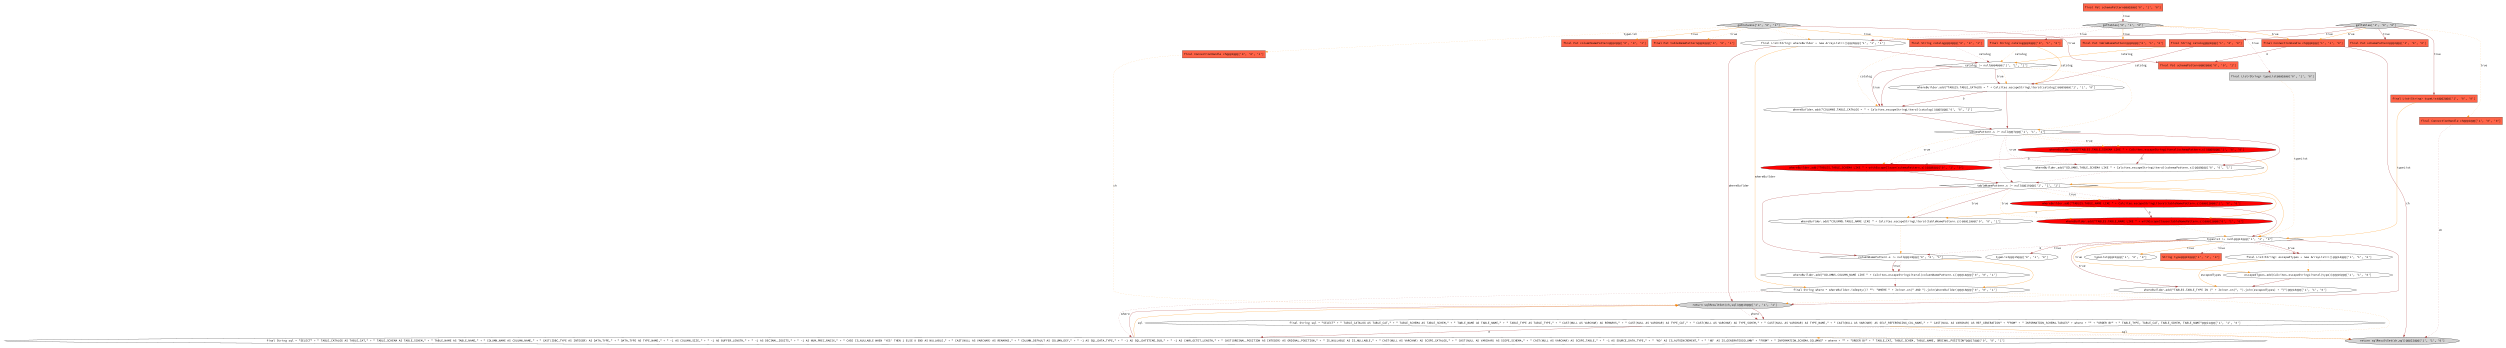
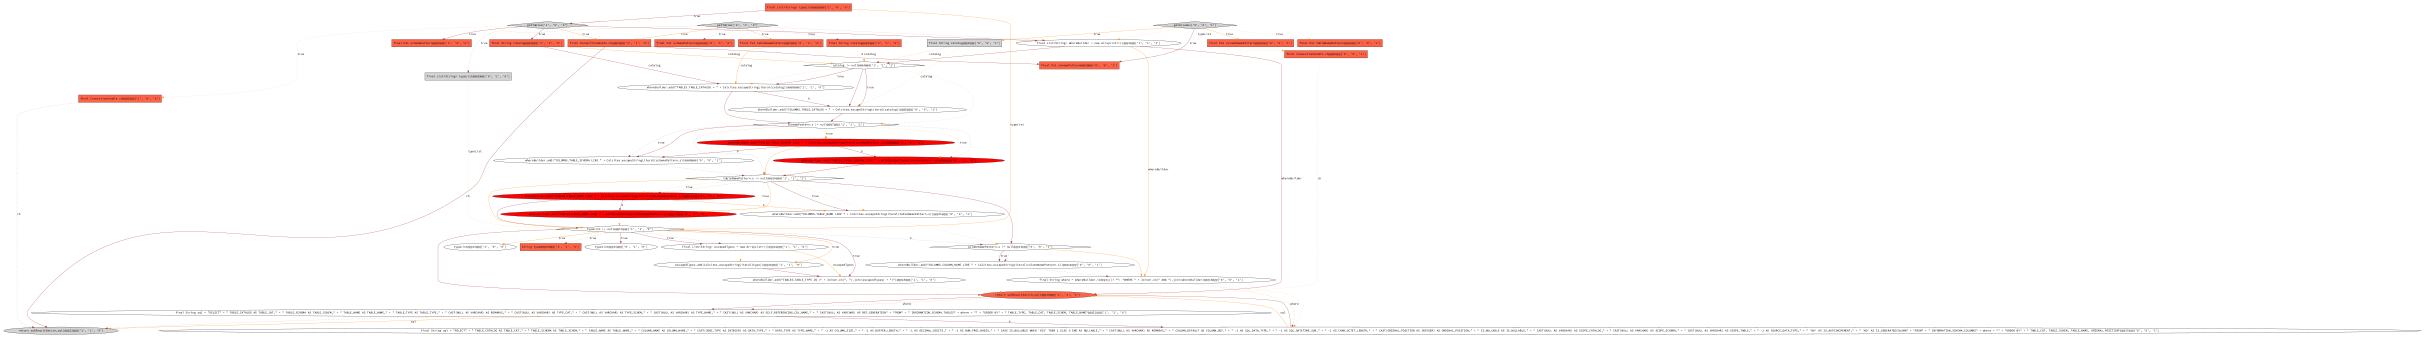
edge "final Pat schemaPattern@@@2@@@['0', '1', '0']" -> "getTables['0', '1', '0']": reversed
node "final String catalog@@@2@@@['0', '0', '1']": fillcolor tomato -> lightgray
edge "getTables['1', '0', '0']" -> "final List<String> typeList@@@2@@@['1', '0', '0']": reversed
node "return sqlResultSet(ch,sql)@@@18@@@['1', '1', '1']": fillcolor lightgray -> tomato
